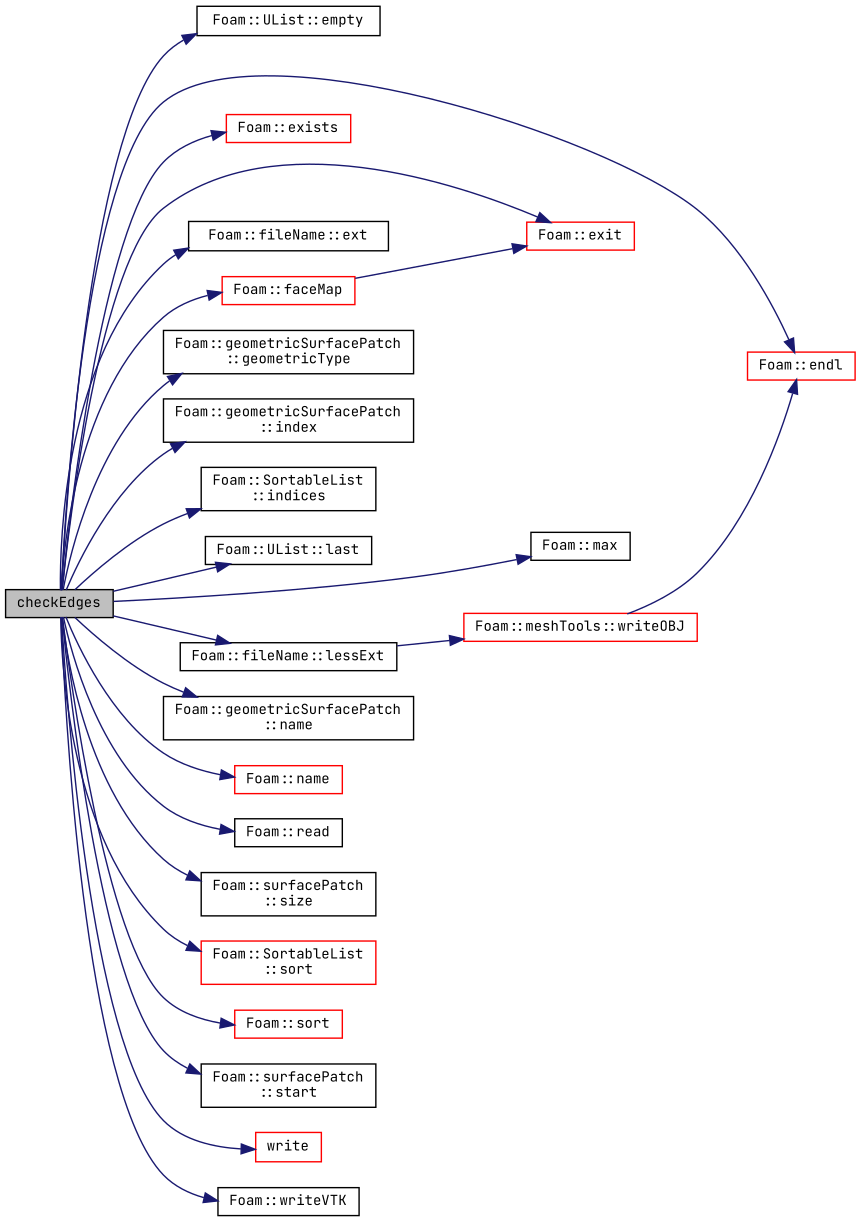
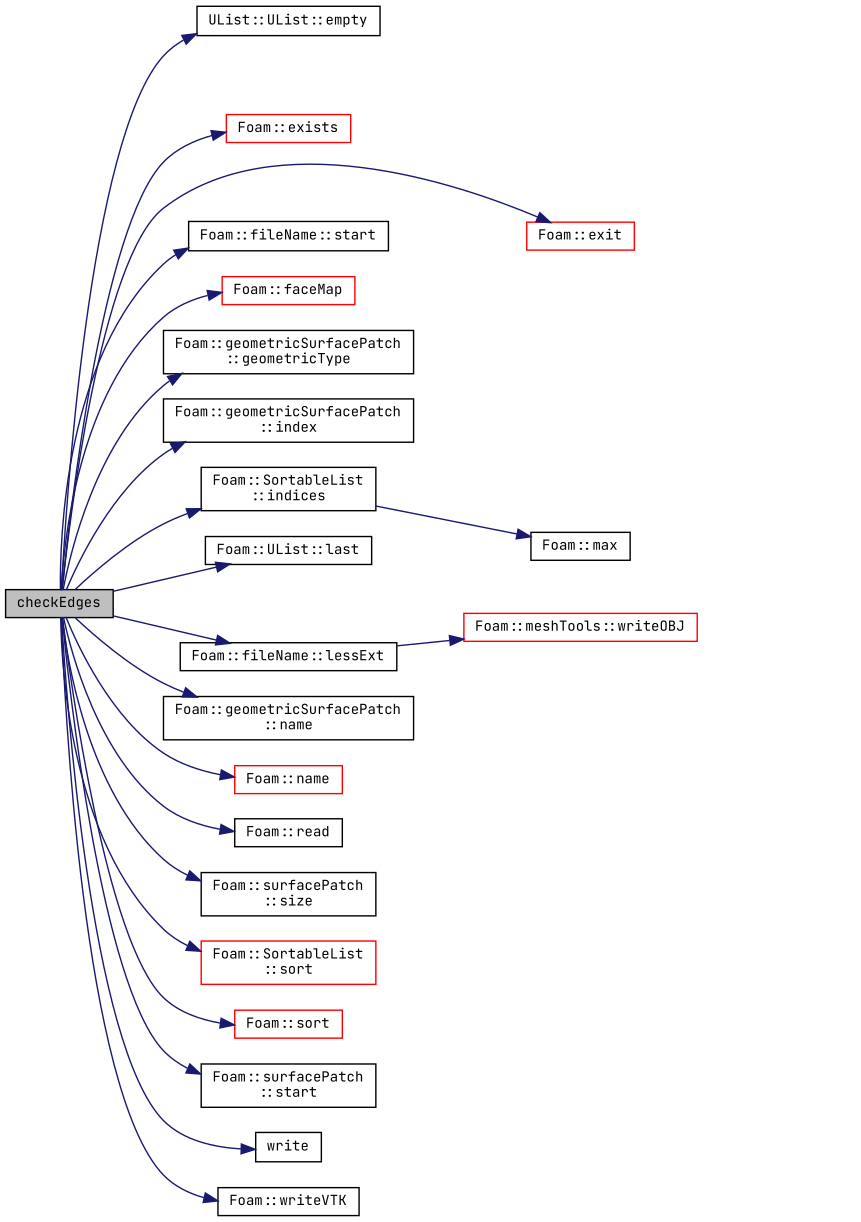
node "Foam::UList::empty": label "Foam::UList::empty" -> "UList::UList::empty"
node "Foam::fileName::ext": label "Foam::fileName::ext" -> "Foam::fileName::start"
edge "Foam::faceMap" -> "Foam::exit": removed
node "Foam::endl": removed
edge "checkEdges" -> "Foam::max": now "Foam::SortableList ::indices" -> "Foam::max"
node "write": color red -> black
